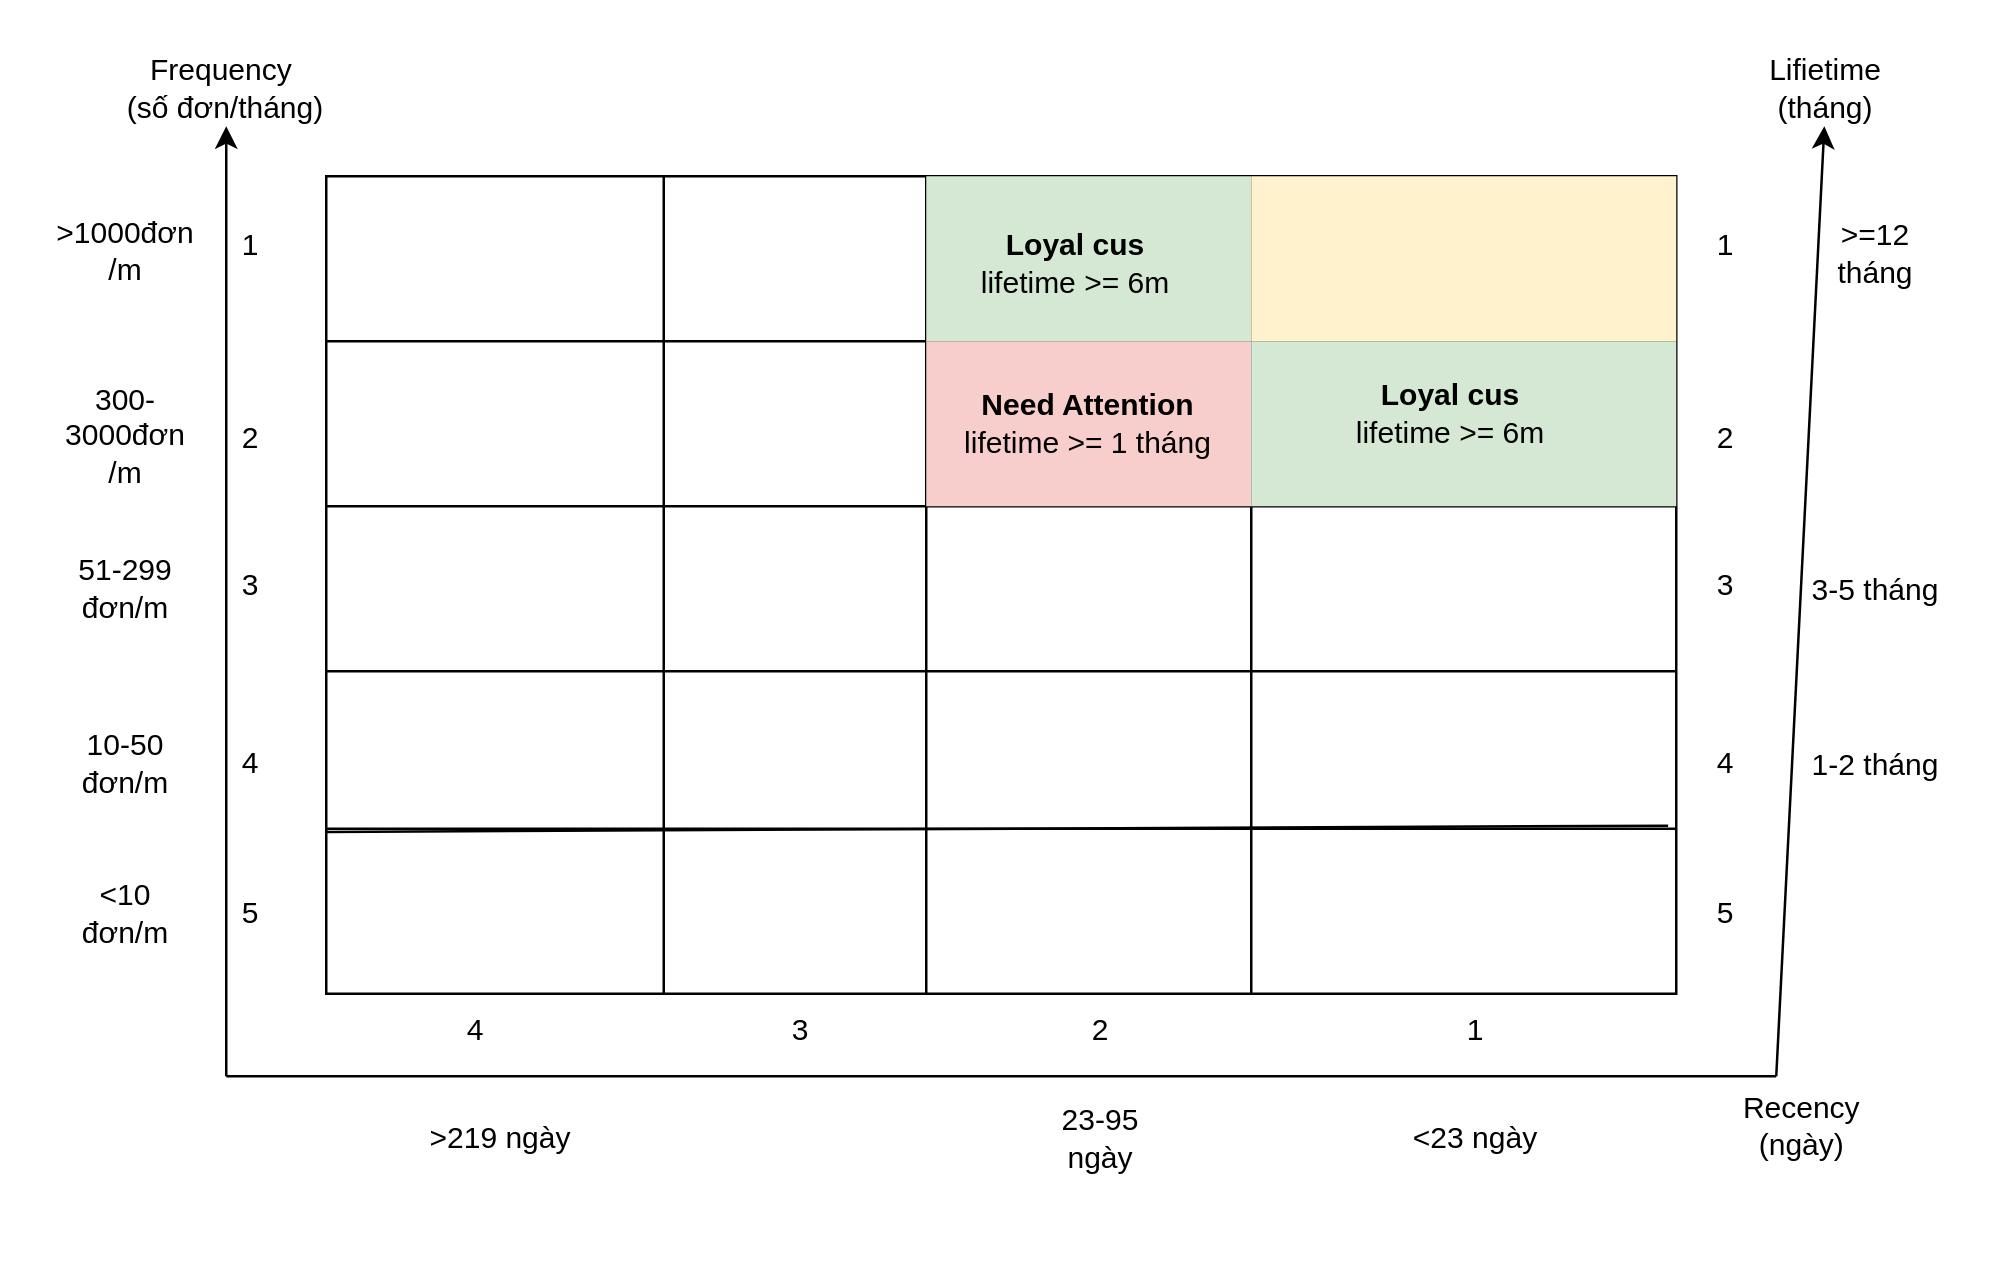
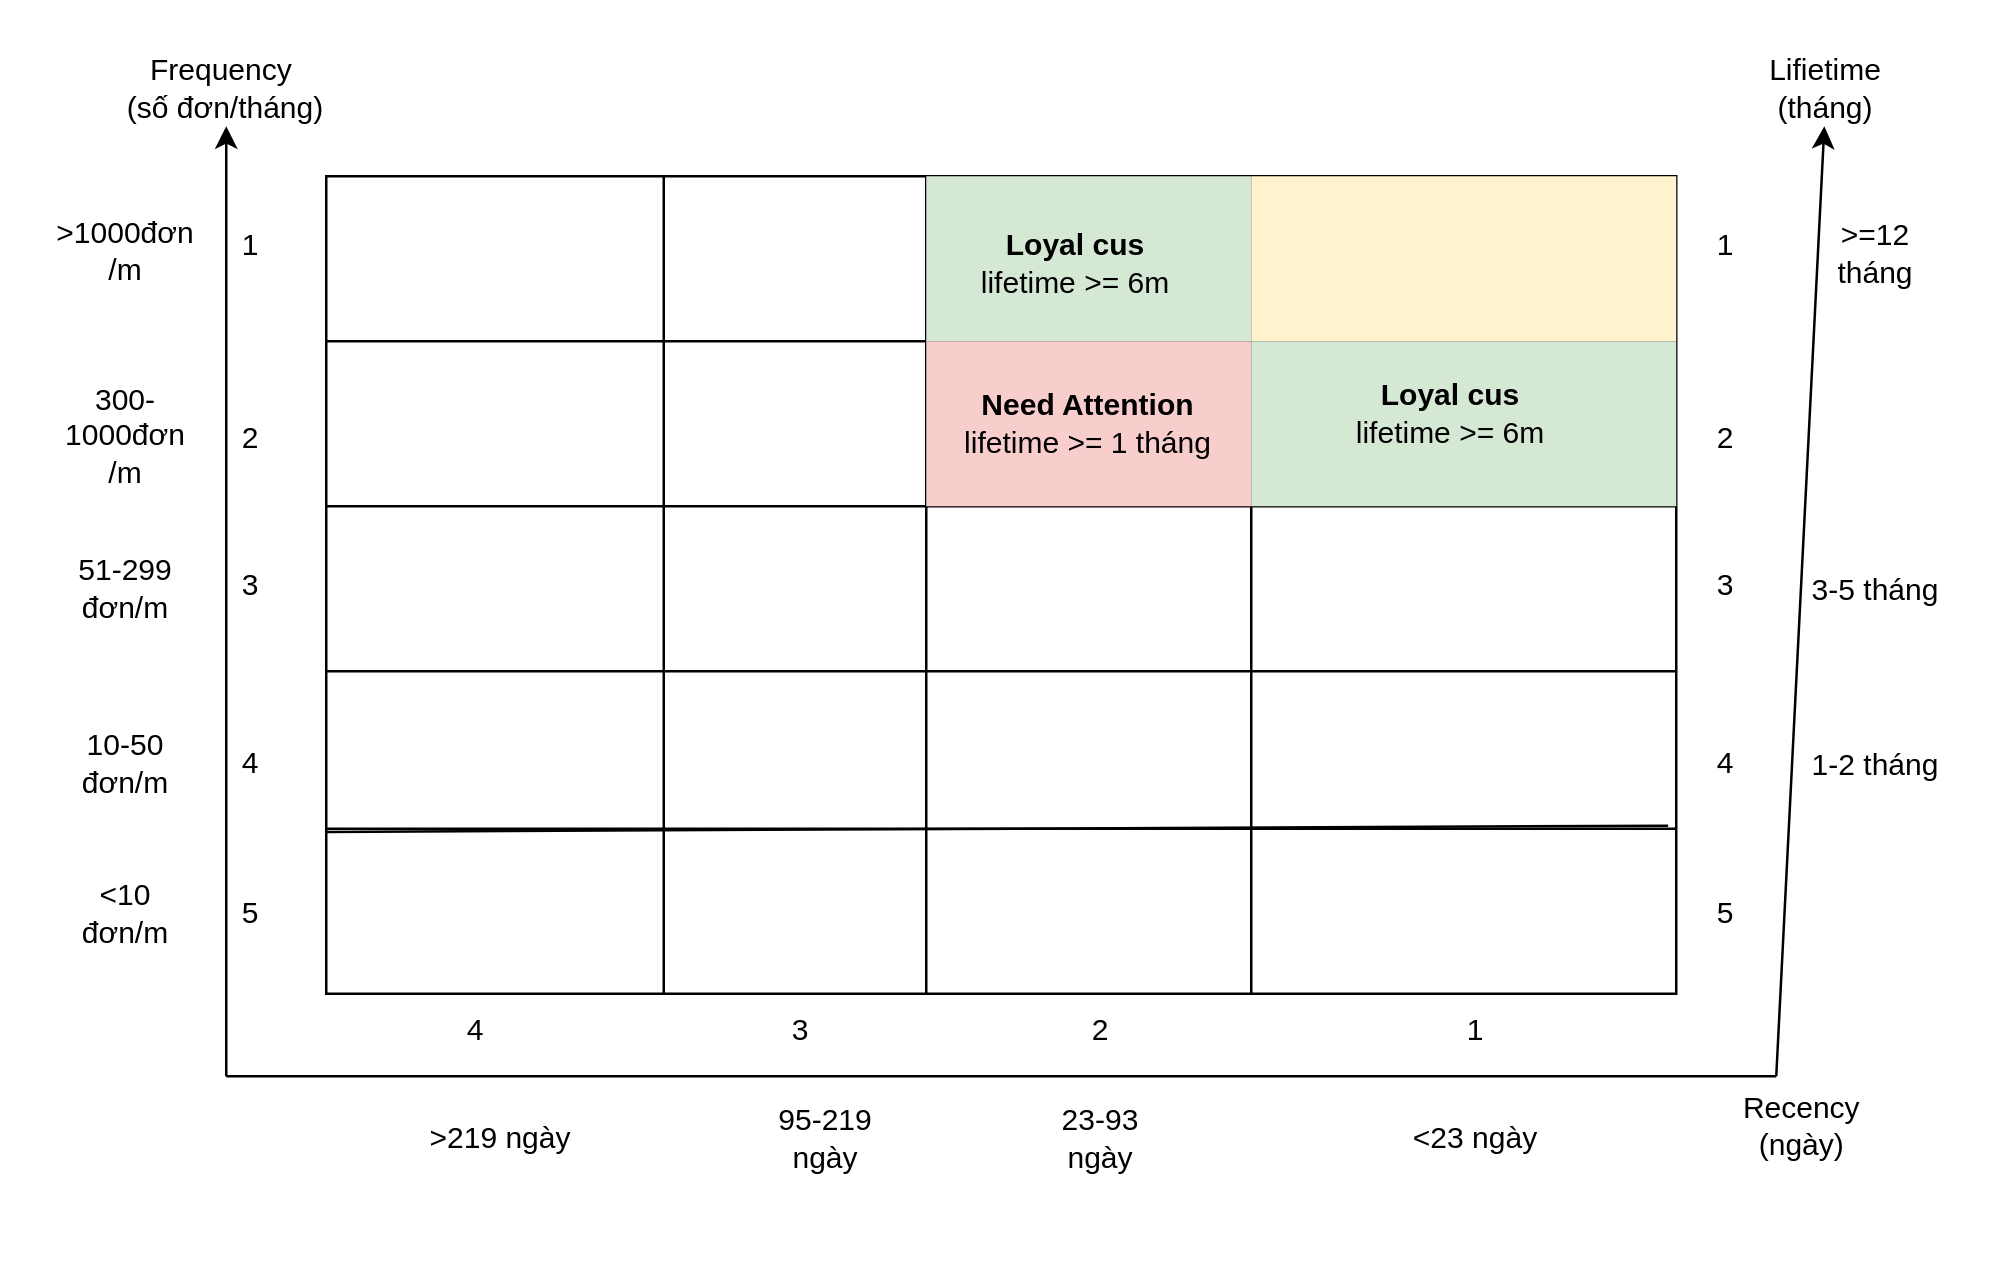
node "300-3000đơn /m": label "300-3000đơn /m" -> "300-1000đơn /m"
node "95-219 ngày": added
node "23-95 ngày": label "23-95 ngày" -> "23-93 ngày"
